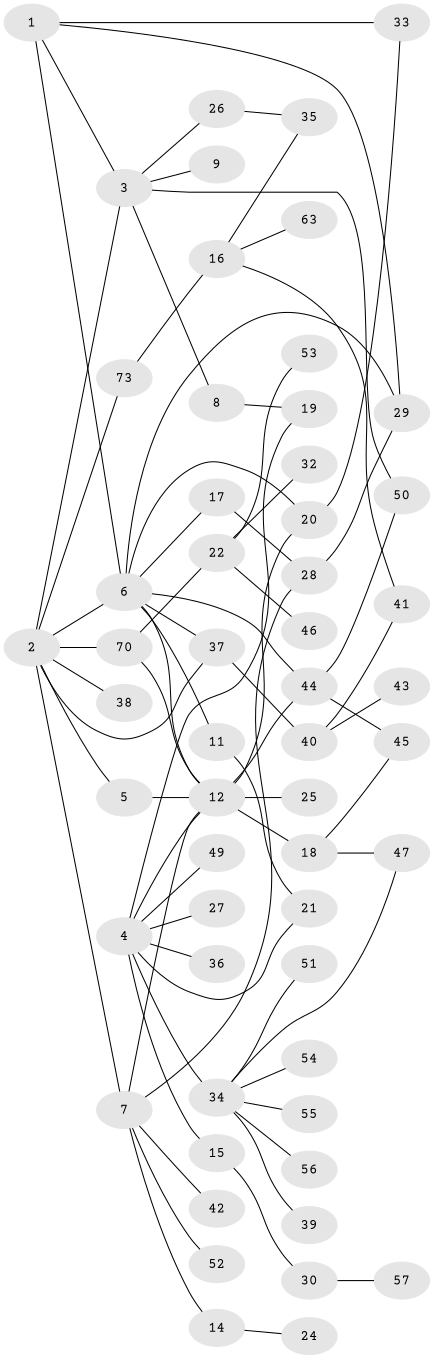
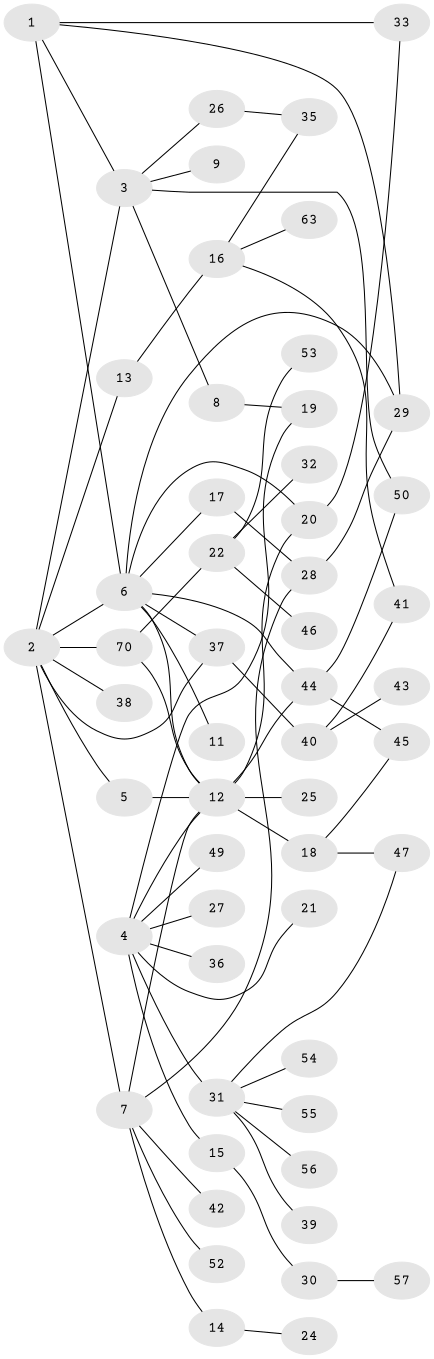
node "73": label "73" -> "13"
edge "11" -- "21": removed
node "51": removed
node "34": label "34" -> "31"
